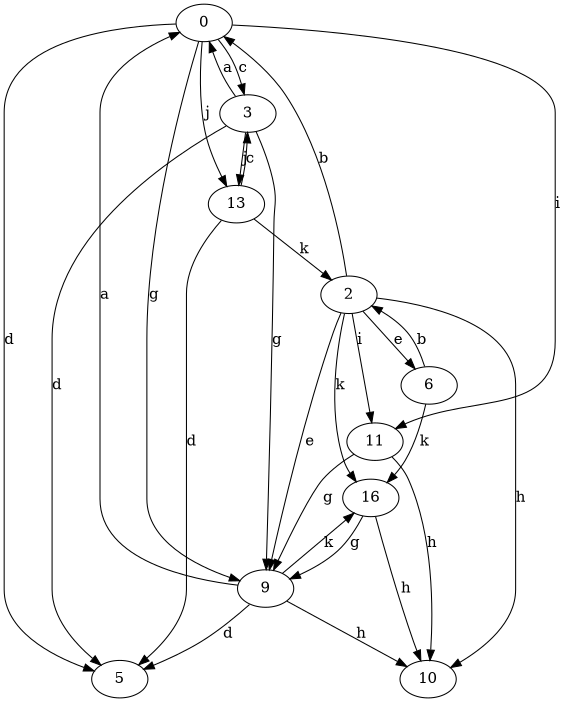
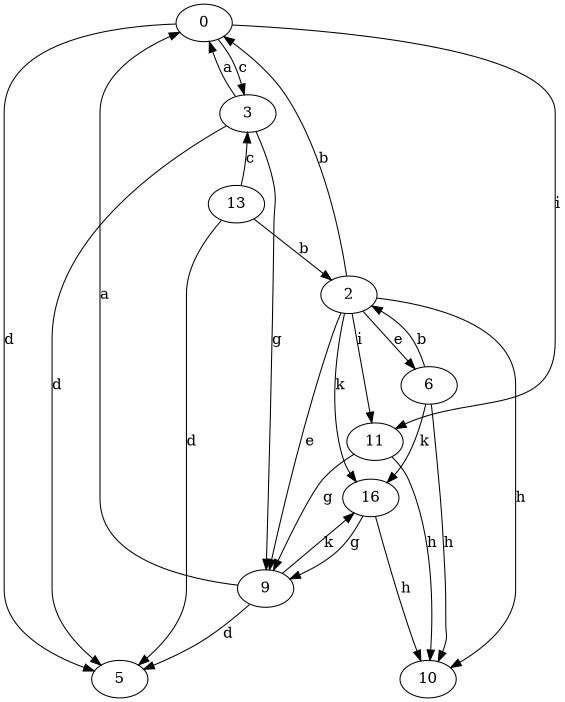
edge "0" -> "13": removed, label "j"
edge "3" -> "13": removed, label "j"
edge "13" -> "2": label "k" -> "b"
edge "0" -> "9": removed, label "g"
edge "9" -> "10": now "6" -> "10"
